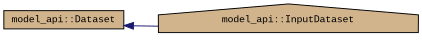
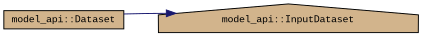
edge "model_api::InputDataset" -> "model_api::Dataset": reversed
